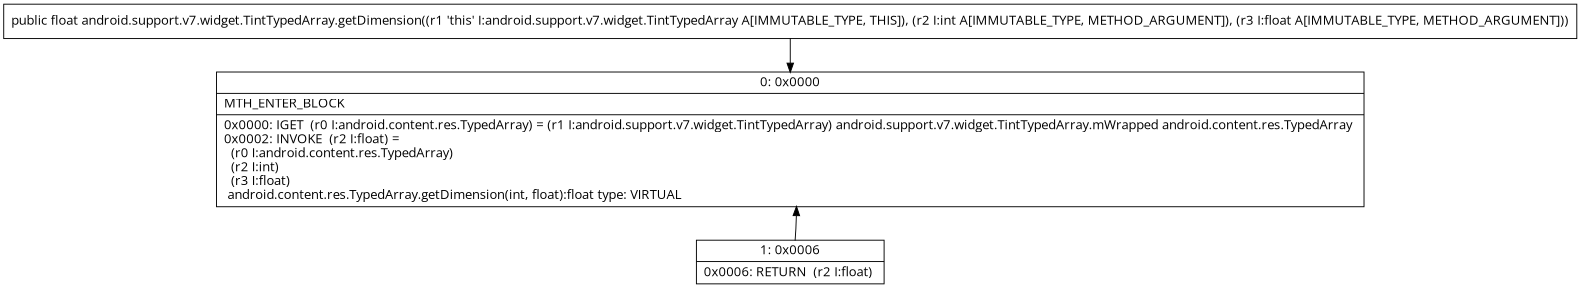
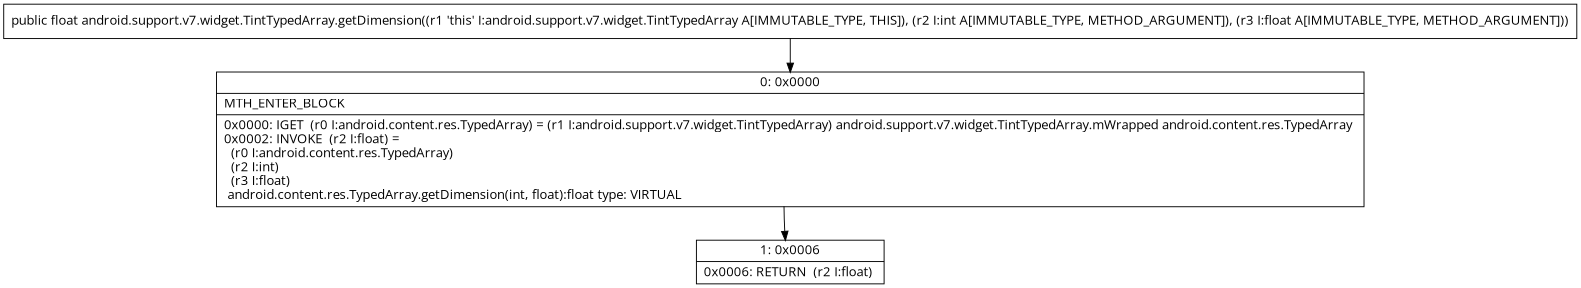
edge "1: 0x0006" -> "0: 0x0000": reversed
